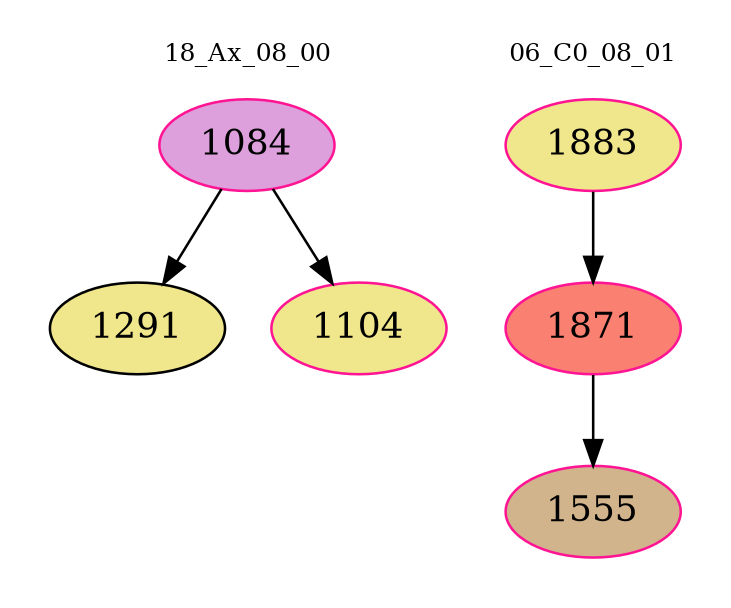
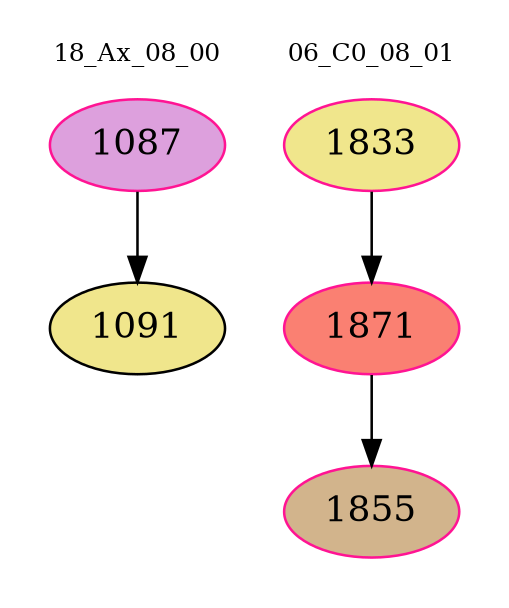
node "1084": label "1084" -> "1087"
node "1883": label "1883" -> "1833"
node "1291": label "1291" -> "1091"
node "1104": removed
node "1555": label "1555" -> "1855"
